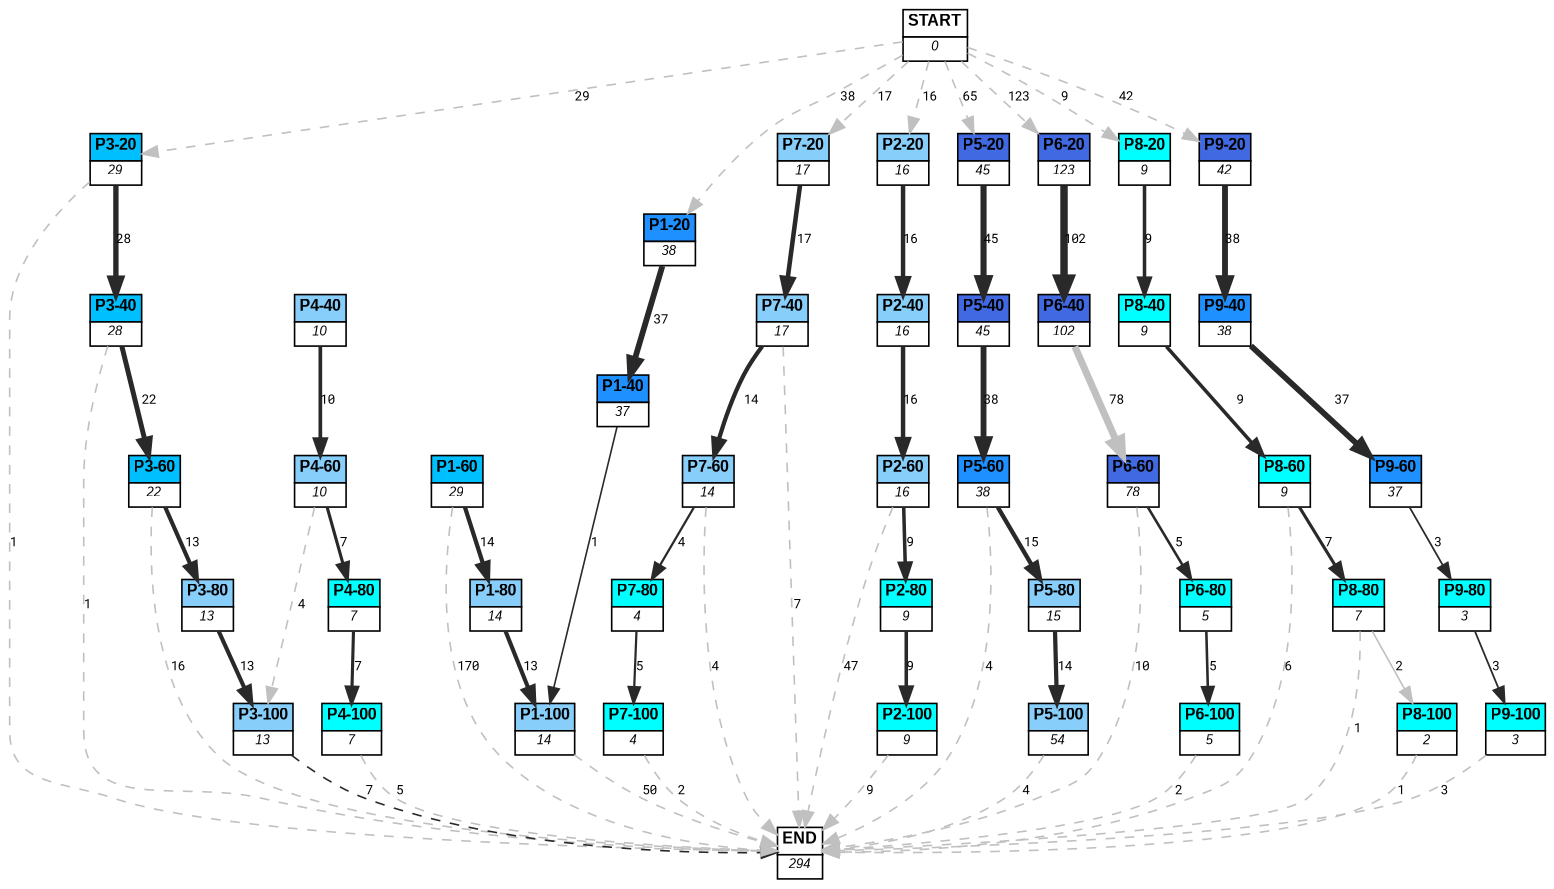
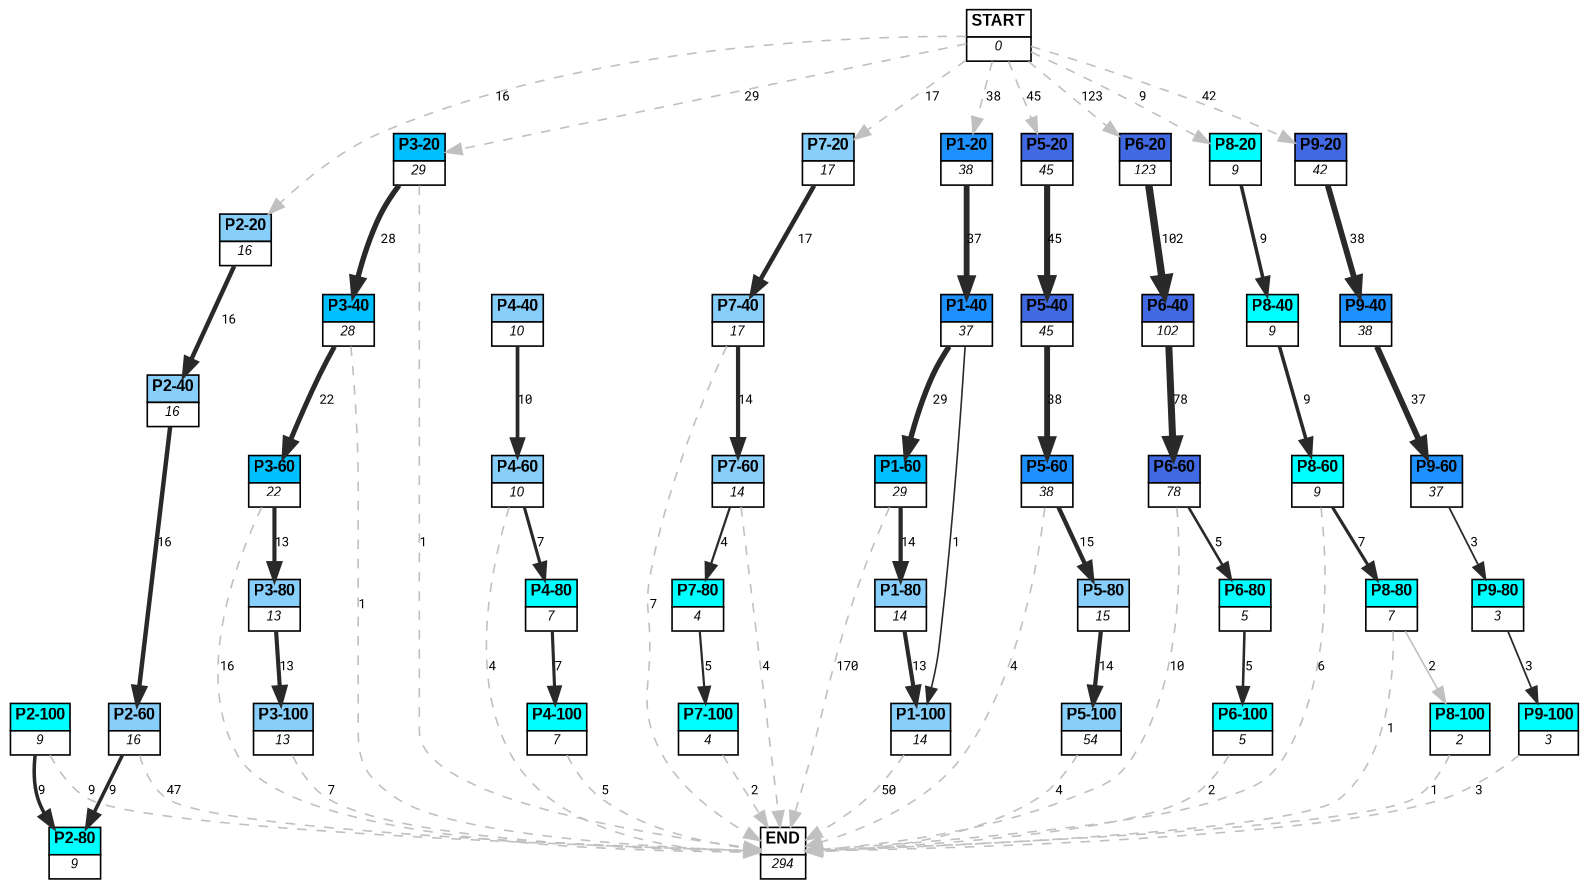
edge "START" -> "P5-20": label "65" -> "45"
edge "P1-40" -> "P1-60": added, label "29"
edge "P6-40" -> "P6-60": color grey -> grey16
edge "P4-60" -> "P3-100": now "P4-60" -> "END"
edge "P2-80" -> "P2-100": reversed
edge "P3-100" -> "END": color grey16 -> grey
